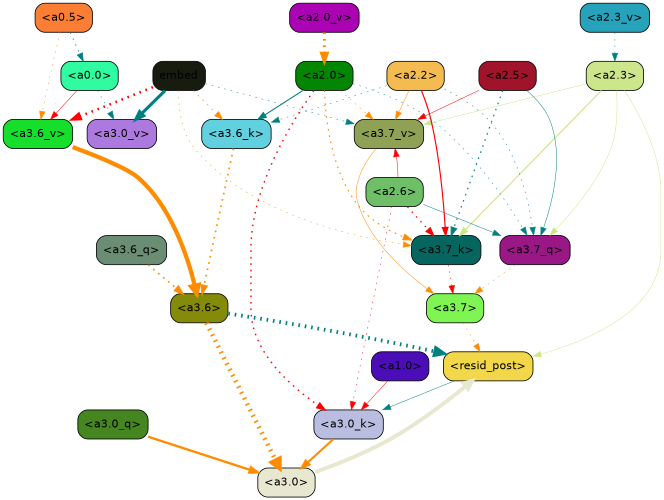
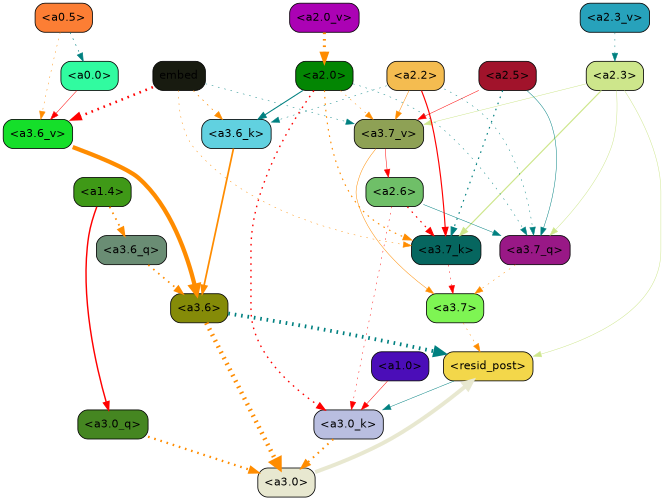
node "<a3.0_v>": removed
edge "<a2.6>" -> "<a3.7_v>": reversed
node "<a1.4>": added
edge "<a3.6_k>" -> "<a3.6>": style dotted -> solid
edge "<a3.0_k>" -> "<a3.0>": style solid -> dotted
edge "<a3.0_q>" -> "<a3.0>": style solid -> dotted
